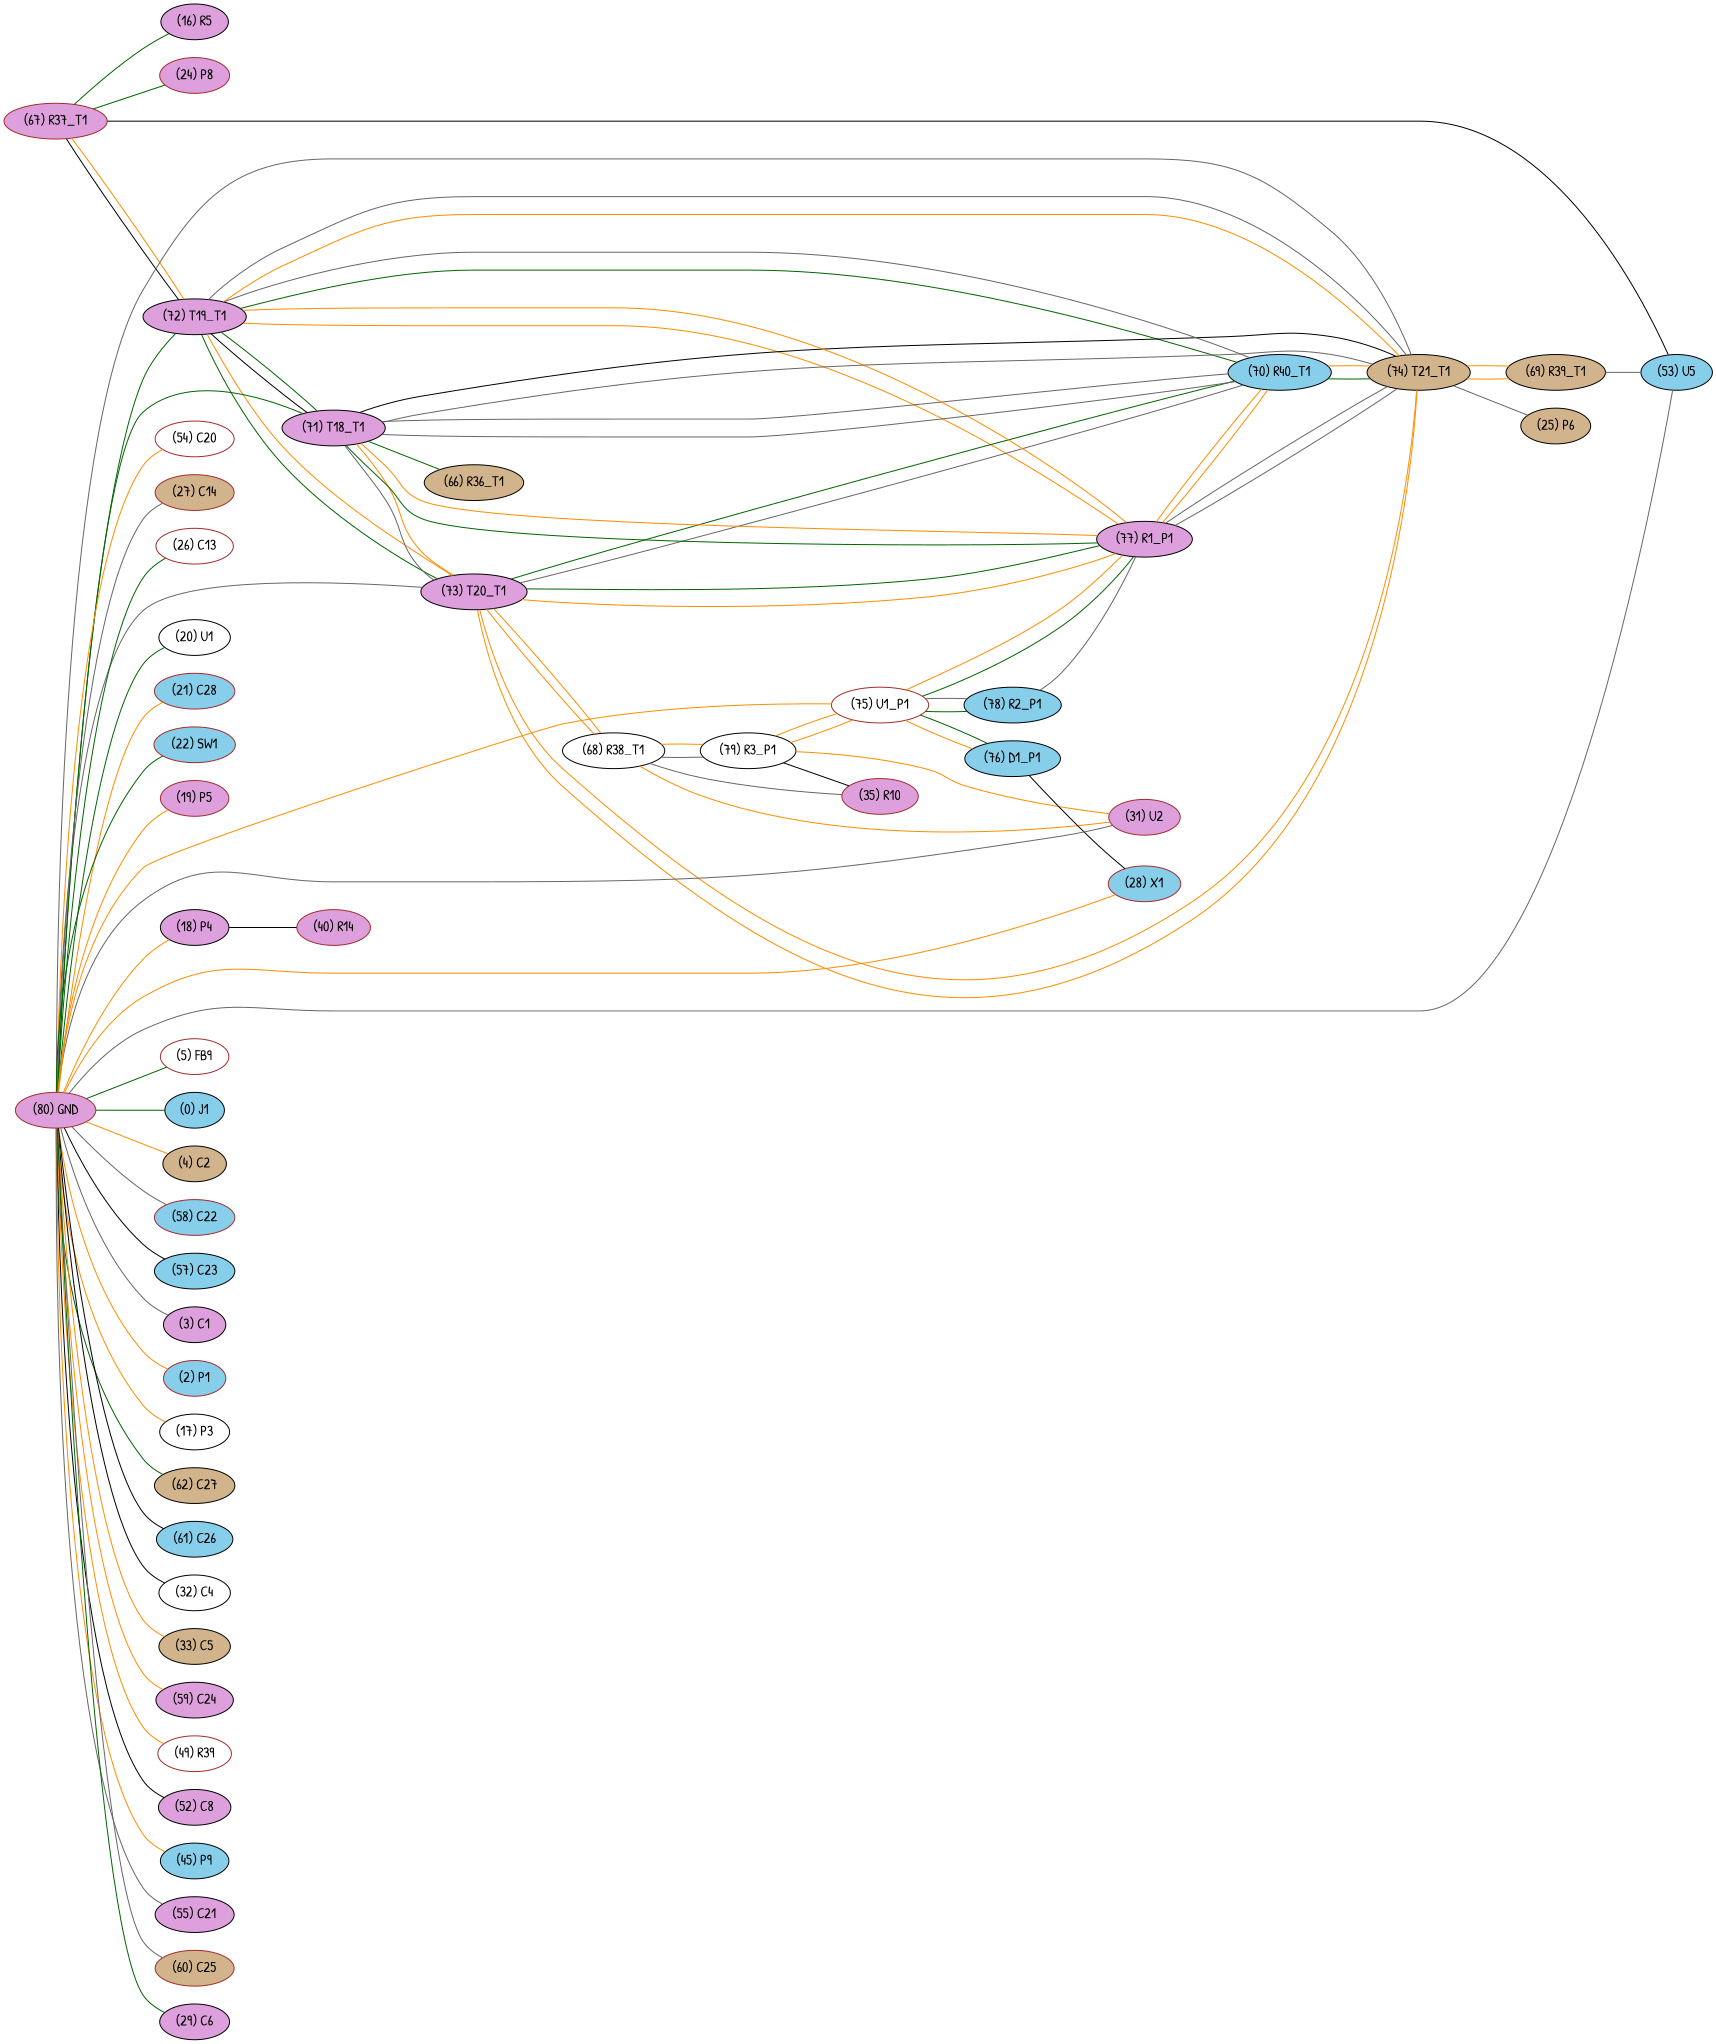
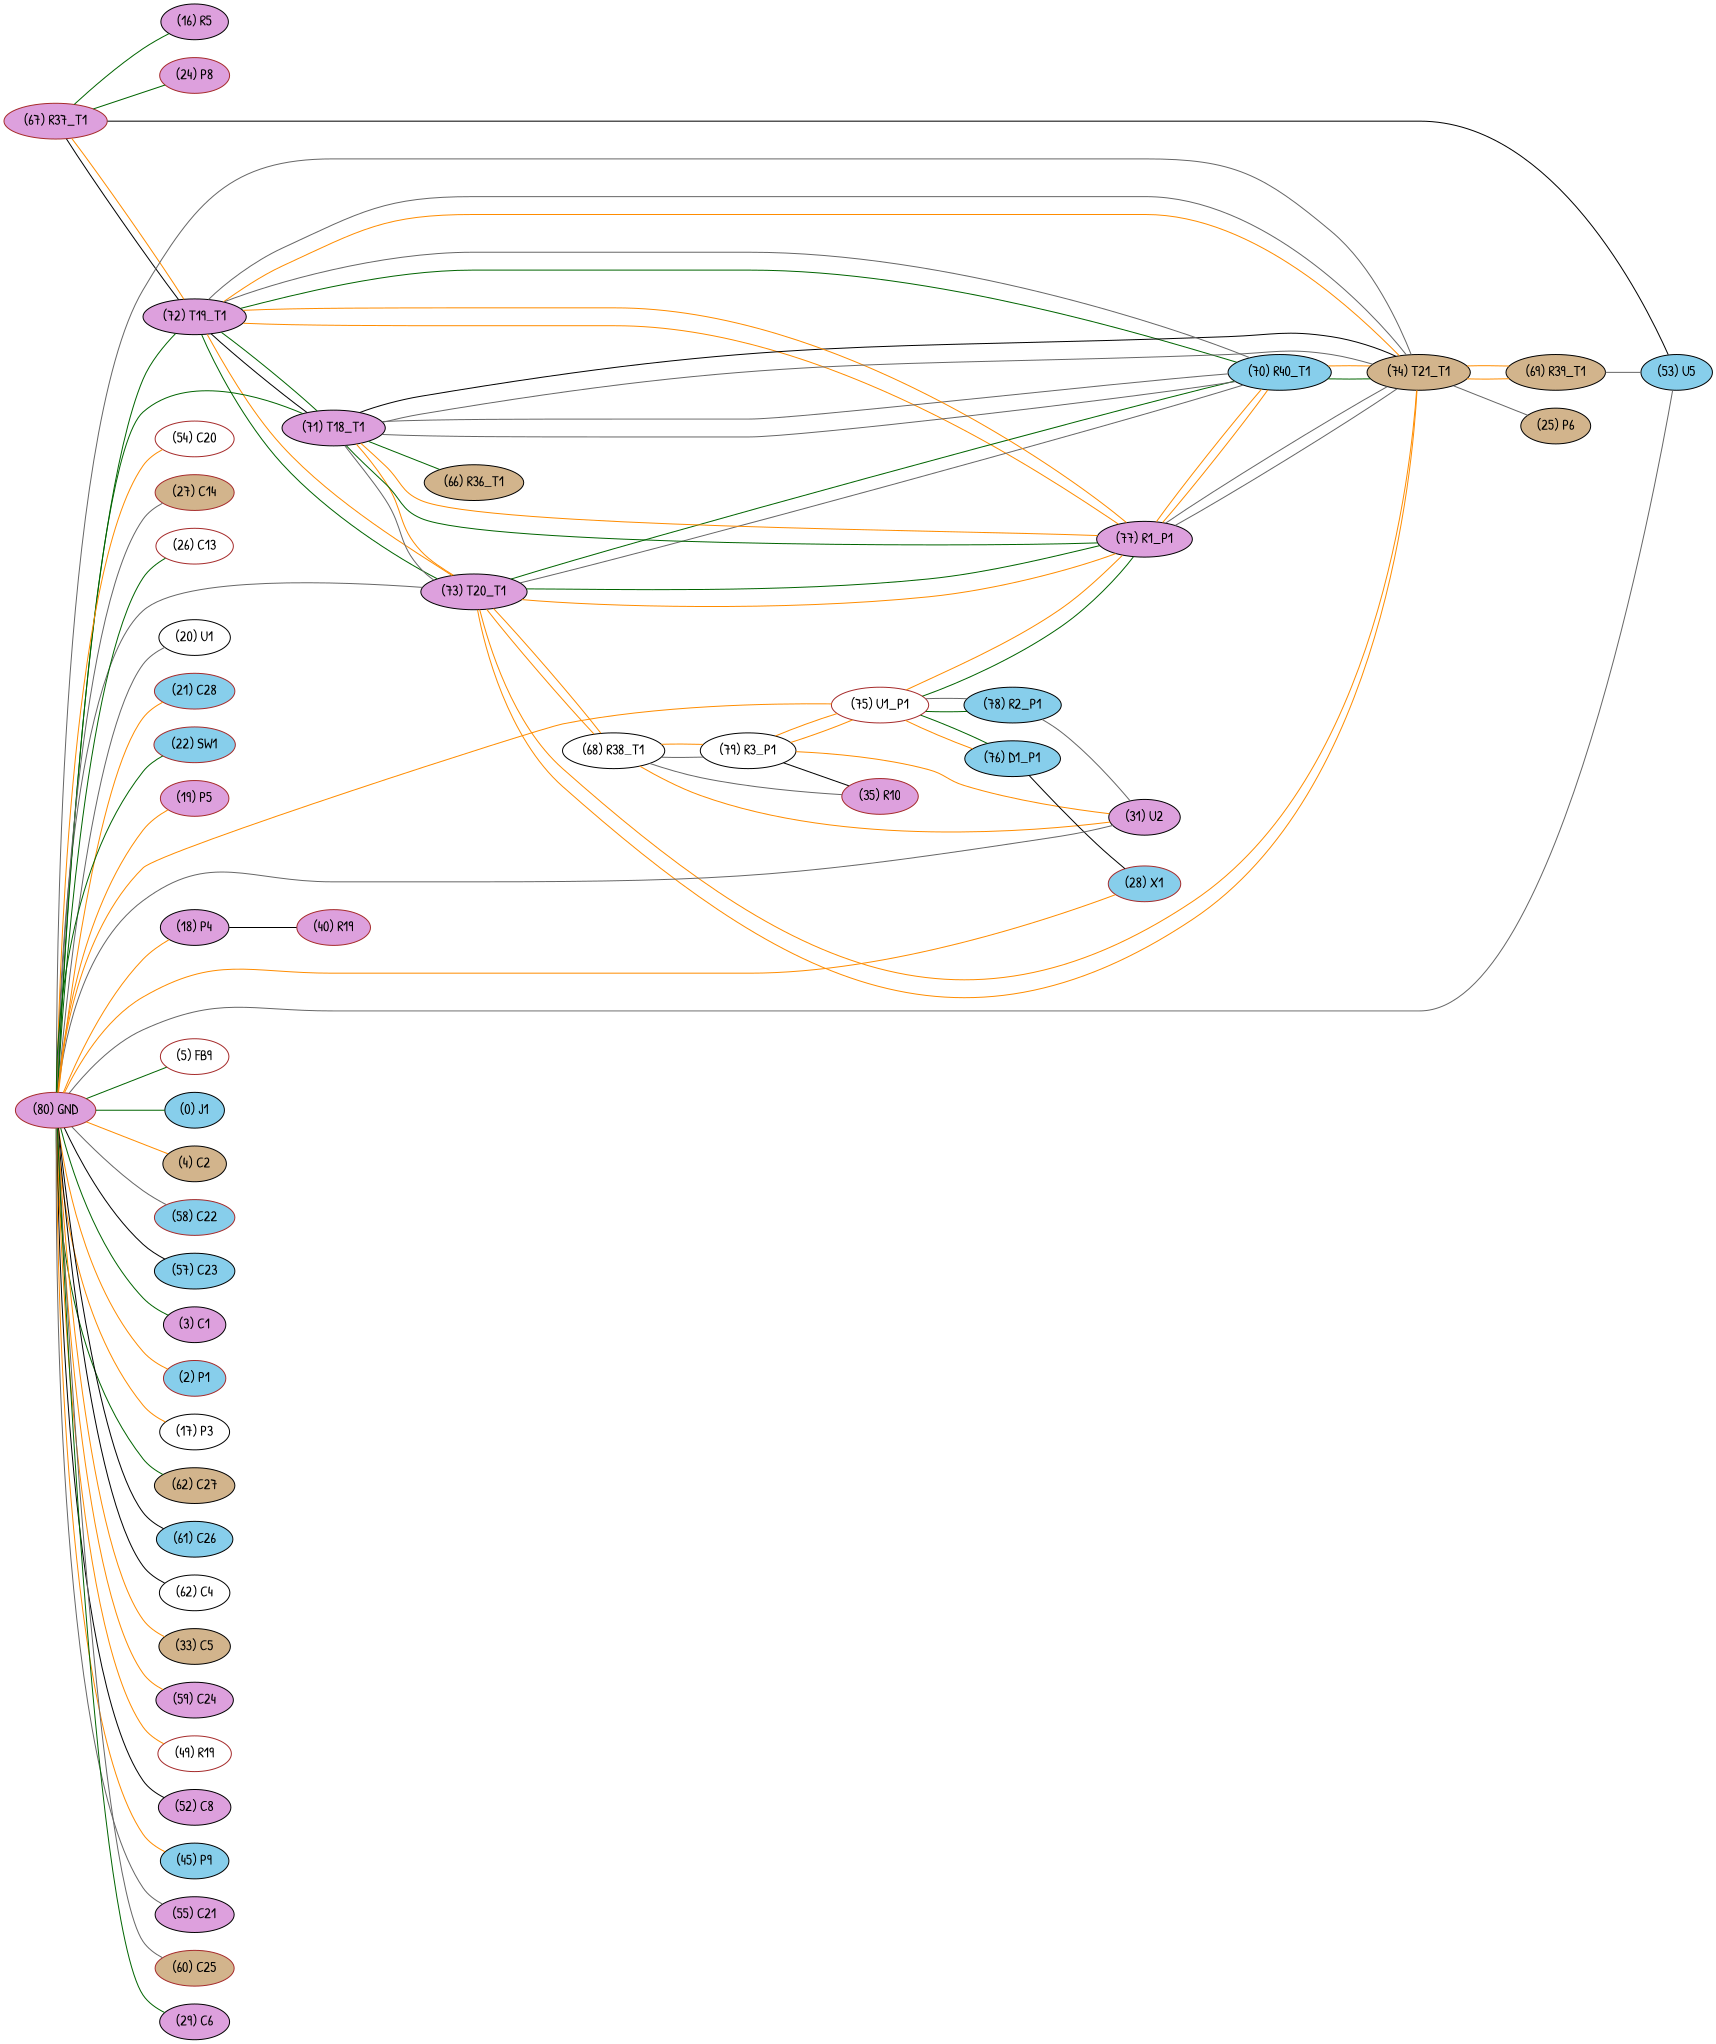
edge "(77) R1_P1" -- "(78) R2_P1": now "(31) U2" -- "(78) R2_P1"
node "(31) U2": color brown -> black
edge "(20) U1" -- "(80) GND": color darkgreen -> gray40
node "(40) R14": label "(40) R14" -> "(40) R19"
edge "(80) GND" -- "(3) C1": color gray40 -> darkgreen
node "(32) C4": label "(32) C4" -> "(62) C4"
node "(49) R39": label "(49) R39" -> "(49) R19"
